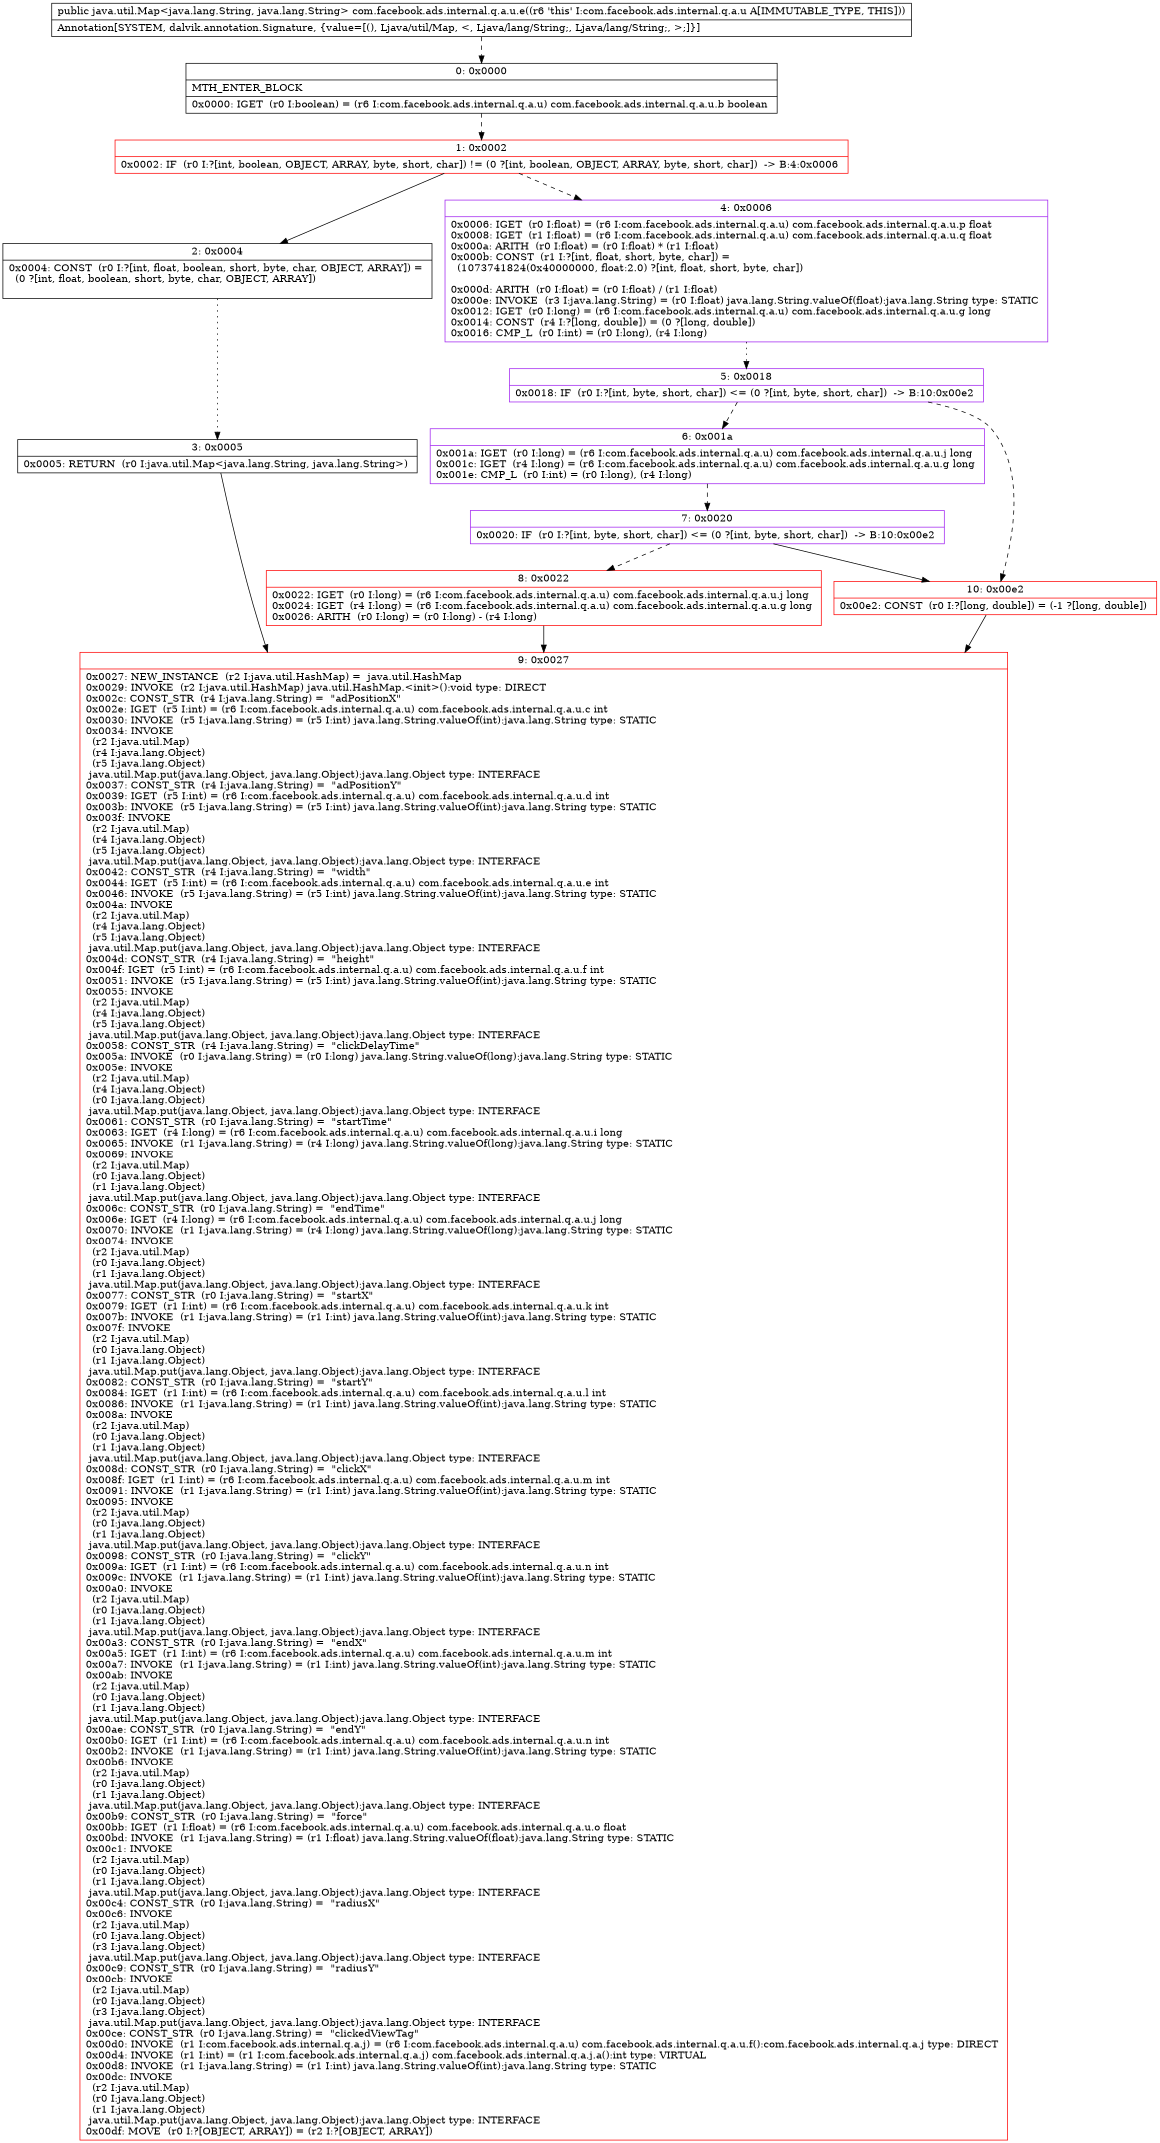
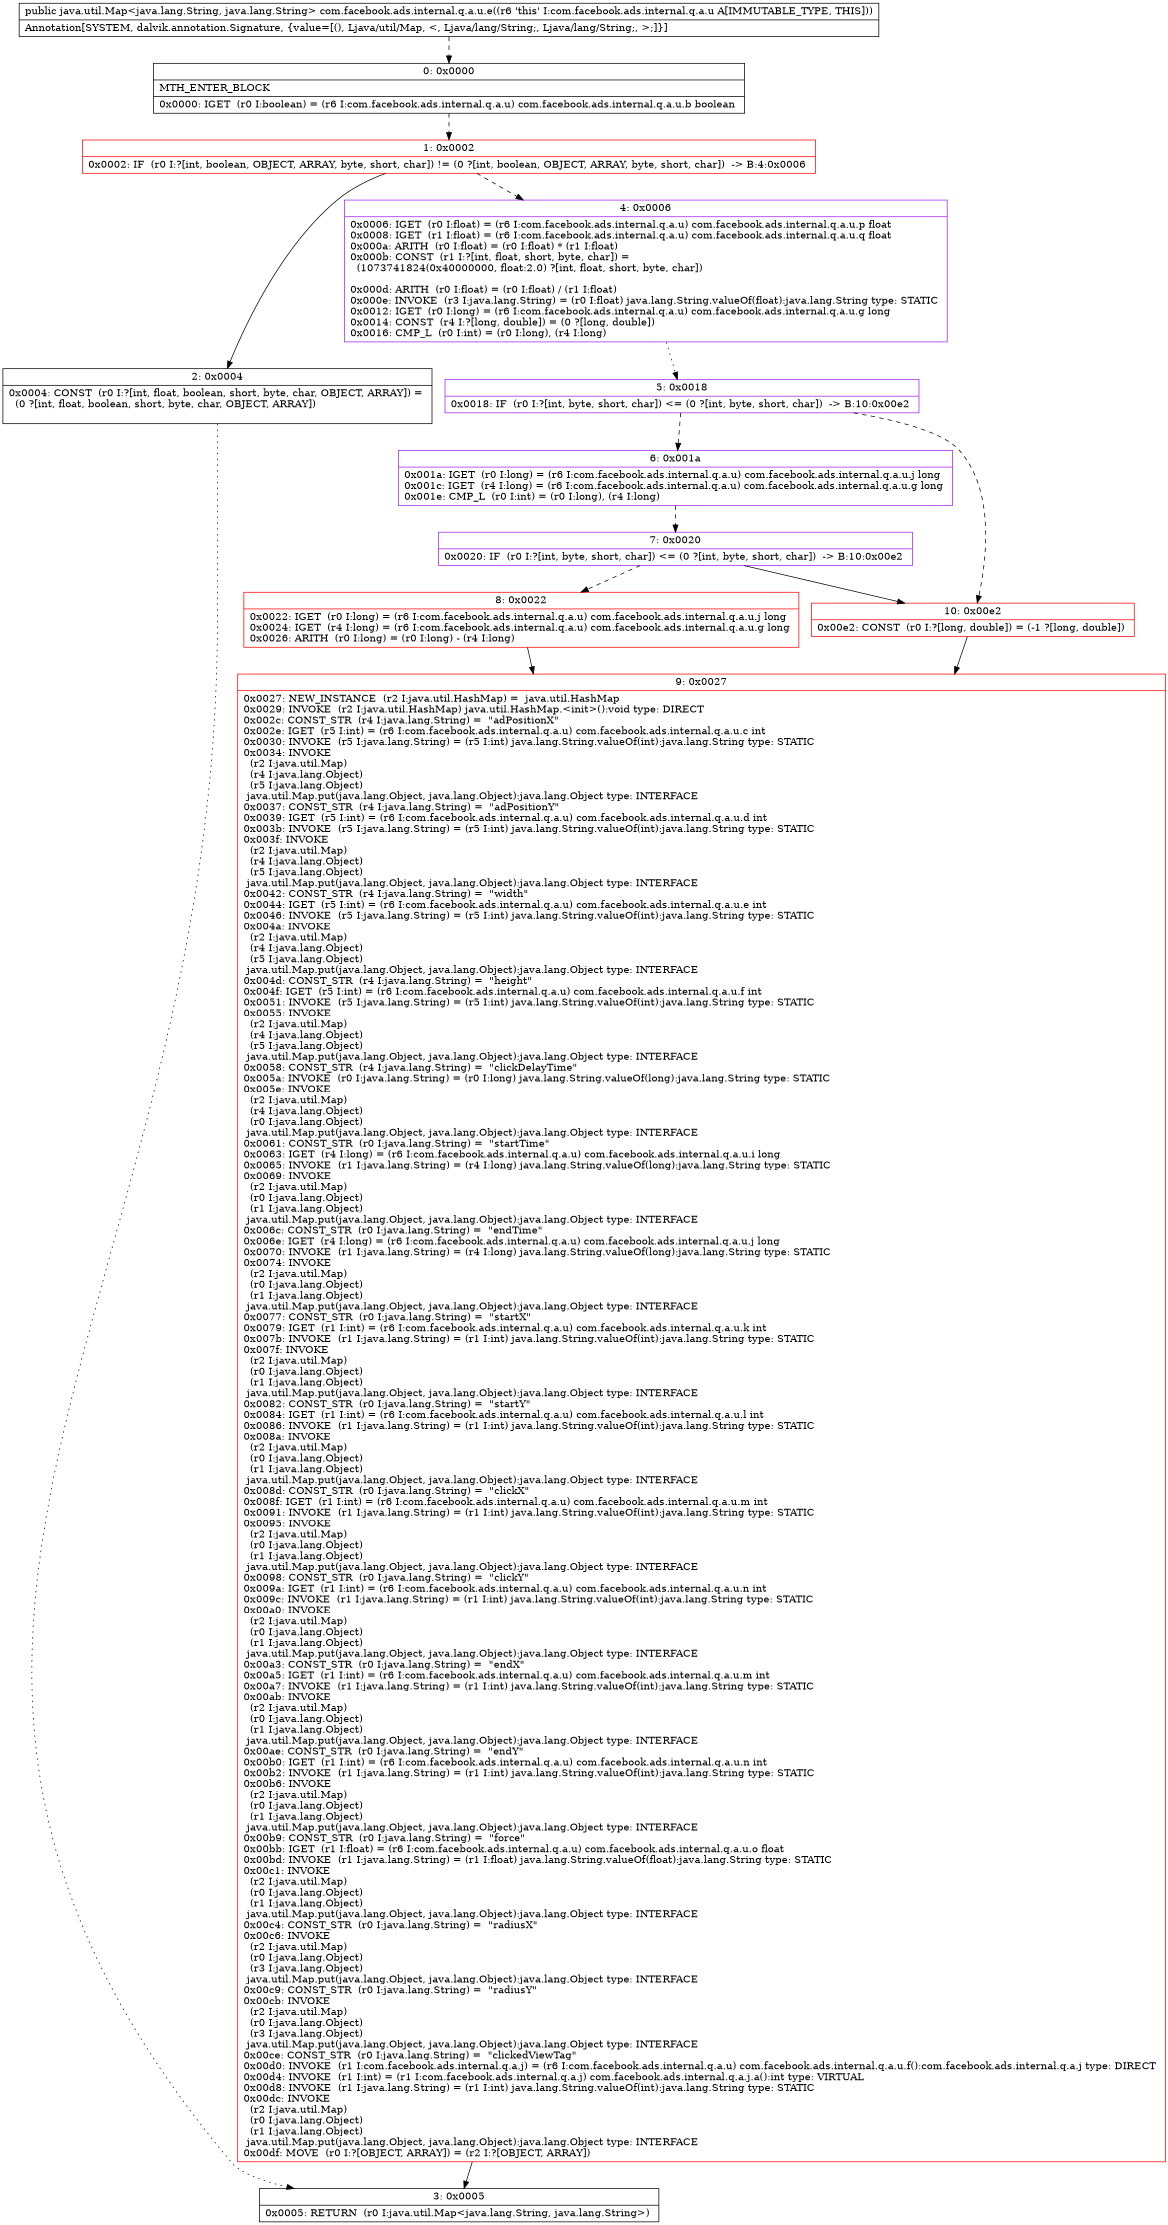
edge "3: 0x0005" -> "9: 0x0027": reversed
